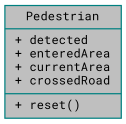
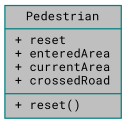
node "Pedestrian": text "+ detected" -> "+ reset"
